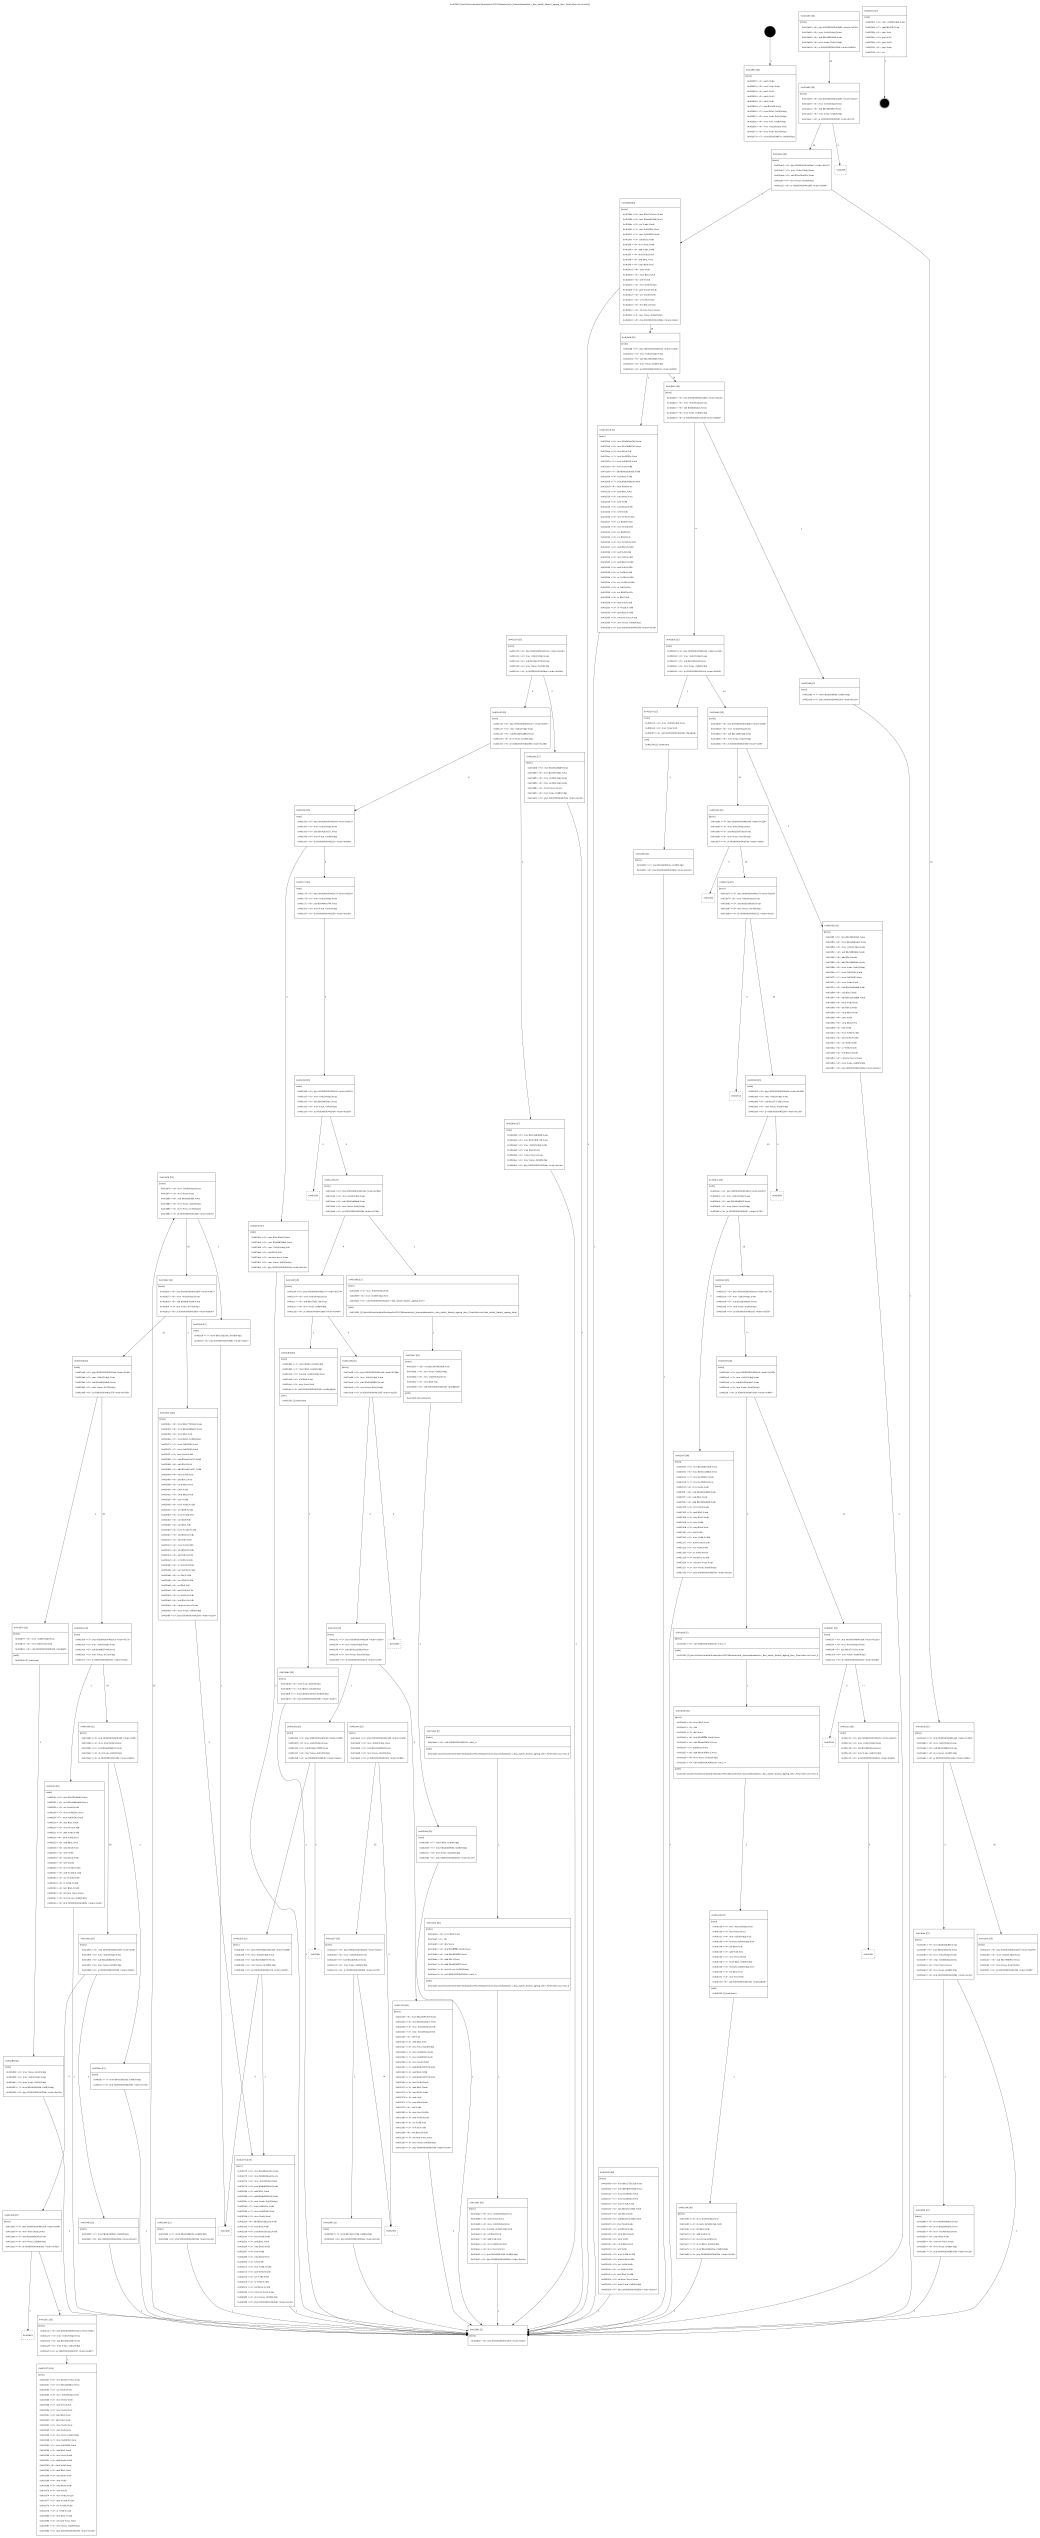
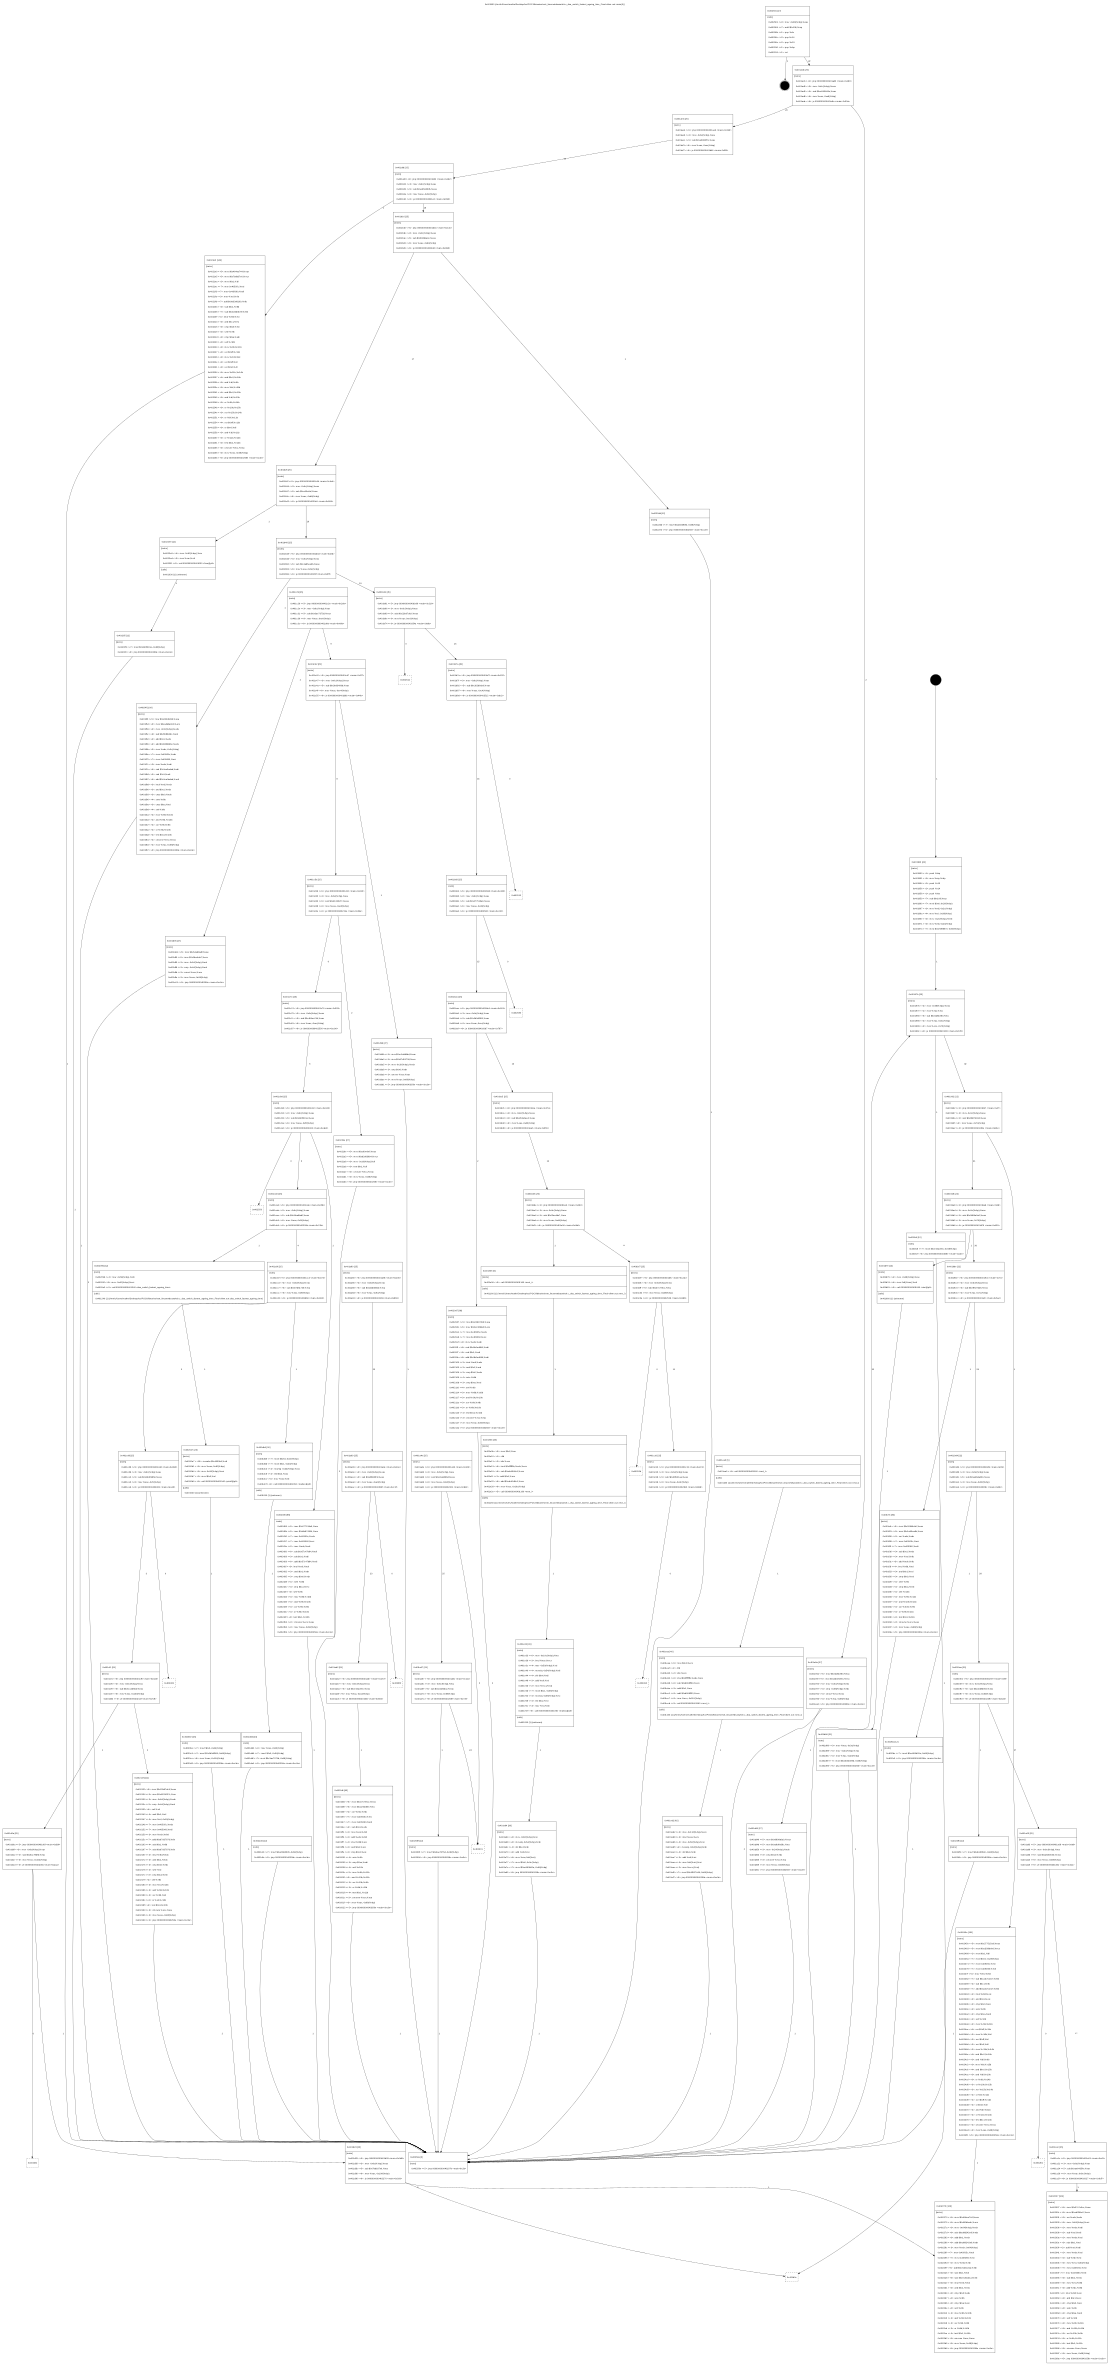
edge "0x401fd4 [83]" -> "0x401afd [25]": now "0x401ae4 [25]" -> "0x401afd [25]"
edge "0x401ab2 [25]" -> "0x401acb [25]": now "0x402501 [17]" -> "0x401acb [25]"
edge "0x401950 [43]" -> "0x40197b [23]": added, label "1"
edge "0x401c8d [25]" -> "0x402406 [88]": added, label "1"
edge "0x402270 [109]" -> "0x40258e [5]": removed, label "1"
